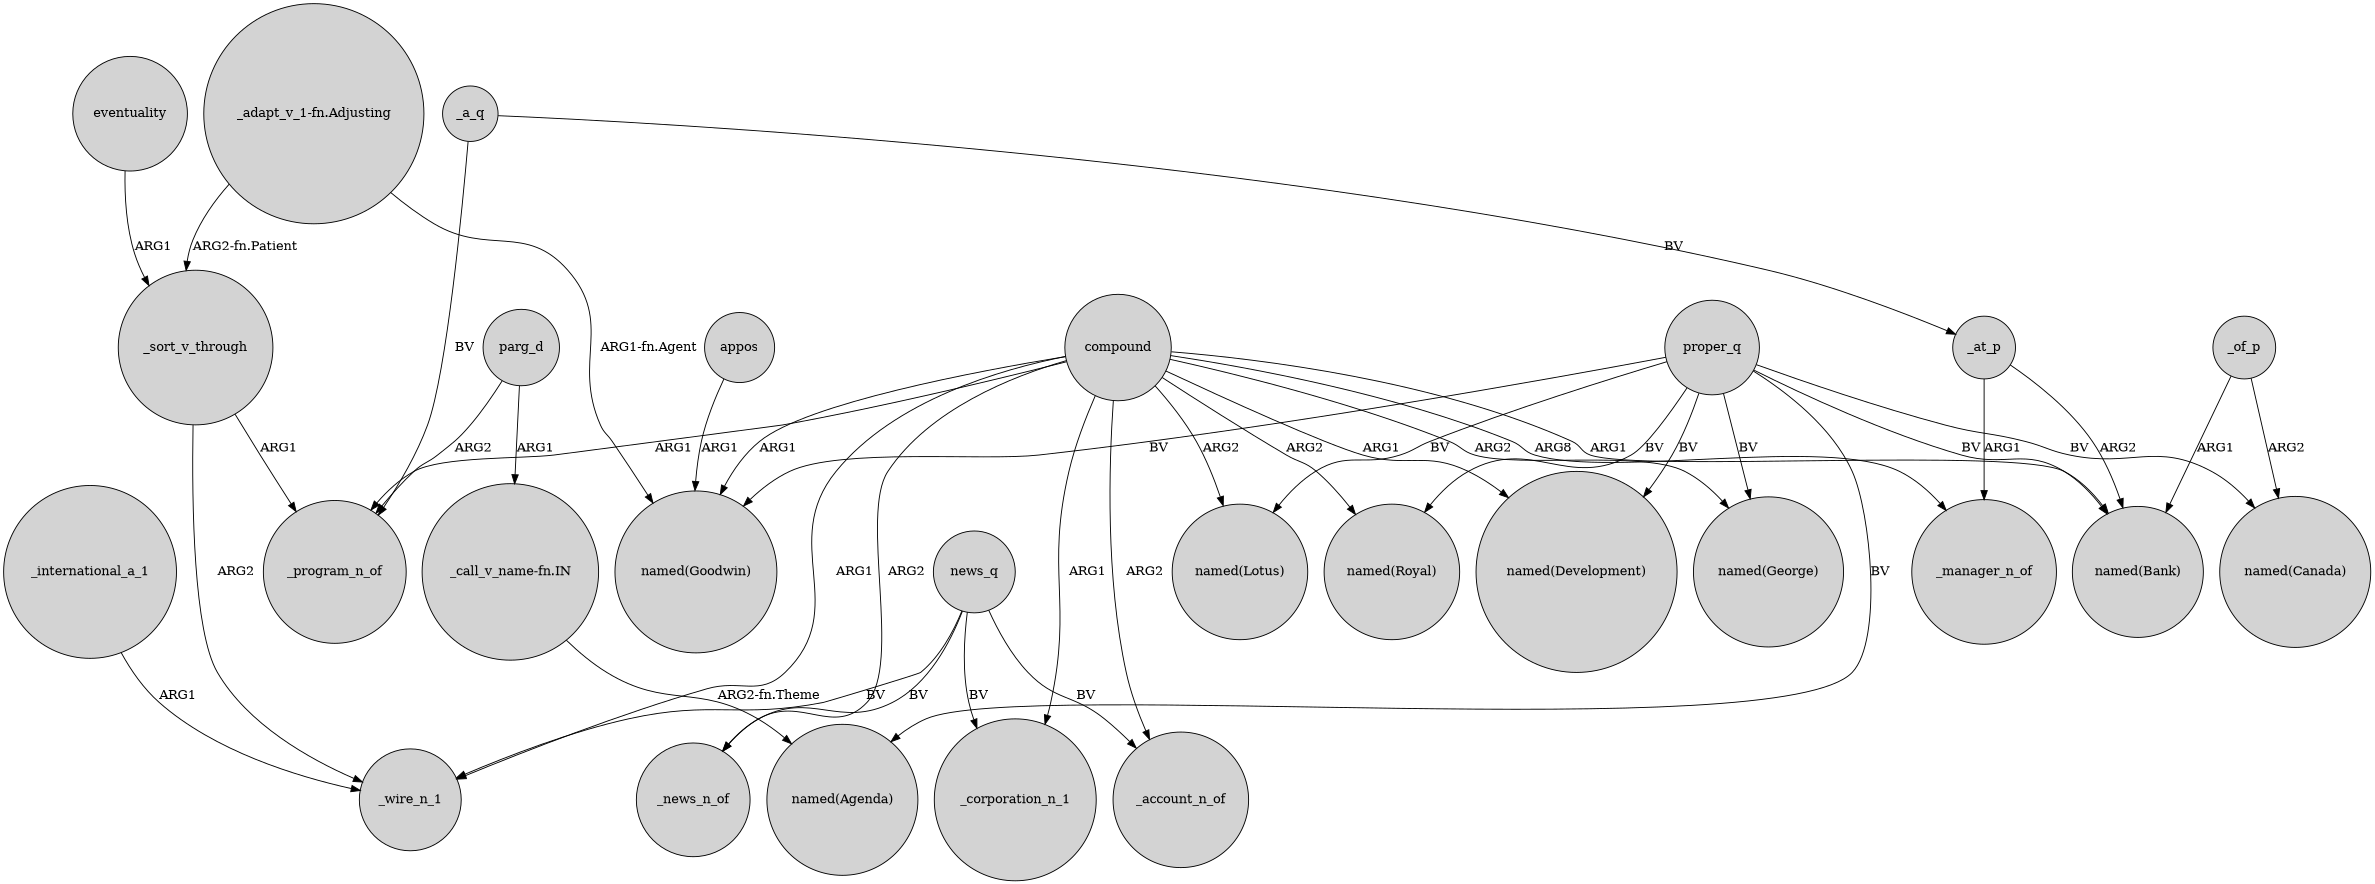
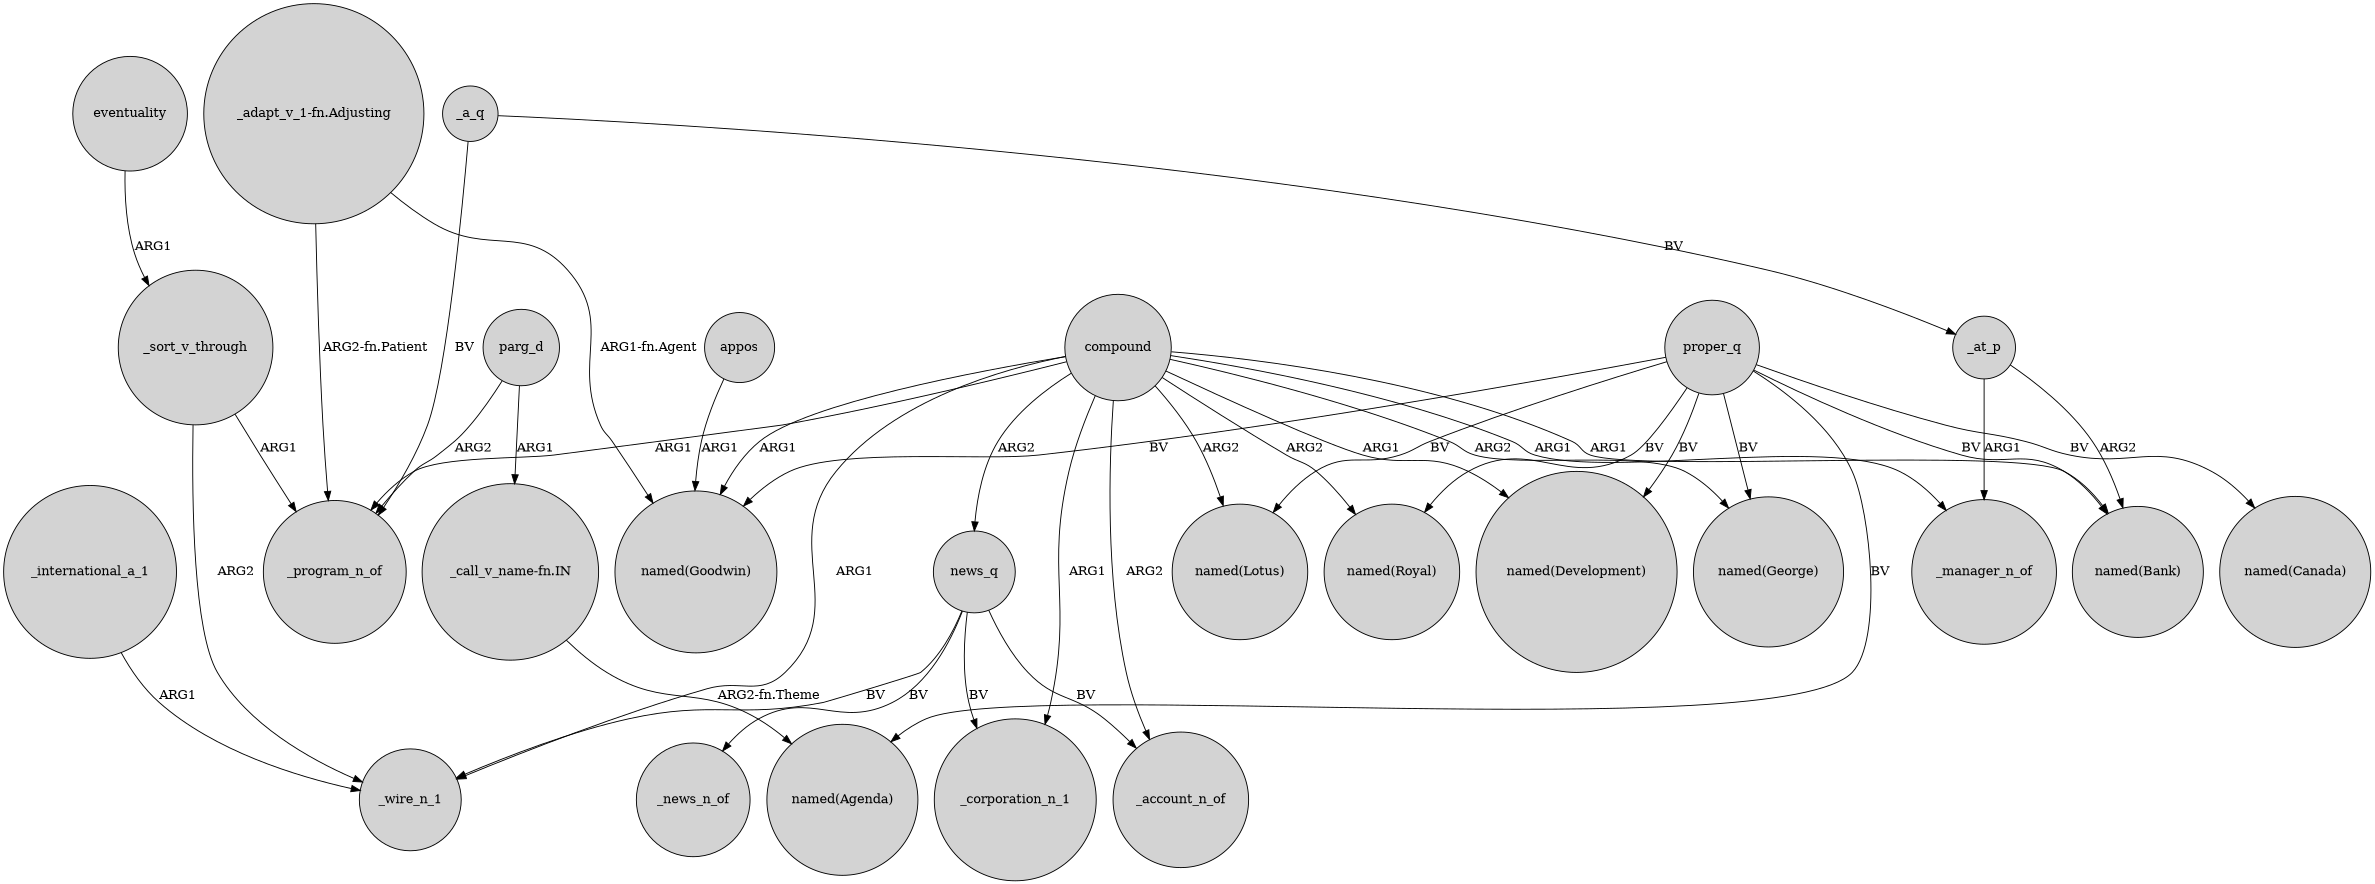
edge "_adapt_v_1-fn.Adjusting" -> "_sort_v_through": now "_adapt_v_1-fn.Adjusting" -> "_program_n_of"
node "_of_p": removed
edge "compound" -> "_manager_n_of": label "ARG8" -> "ARG1"
edge "compound" -> "_news_n_of": now "compound" -> "news_q"
